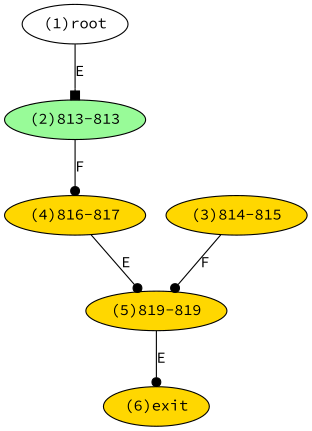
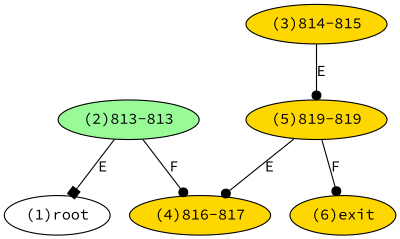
edge "(1)root" -> "(2)813-813": reversed
edge "(4)816-817" -> "(5)819-819": reversed
edge "(3)814-815" -> "(5)819-819": label "F" -> "E"
edge "(5)819-819" -> "(6)exit": label "E" -> "F"
